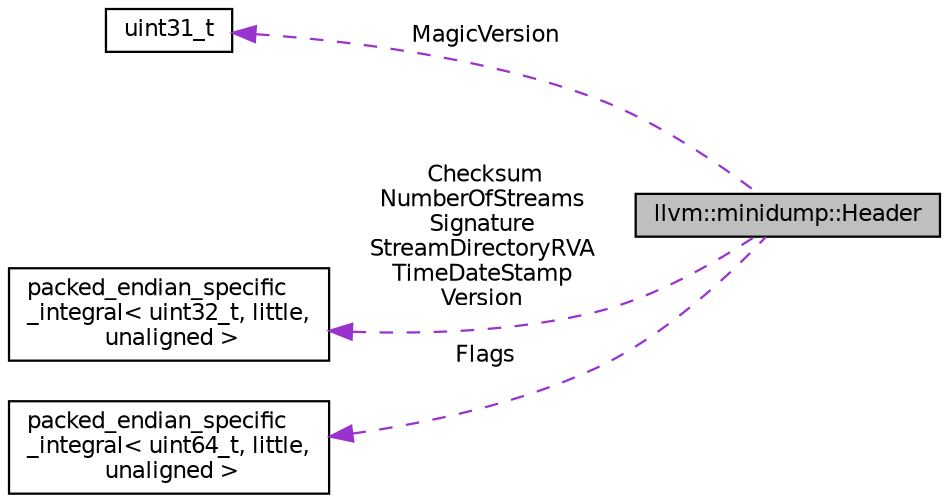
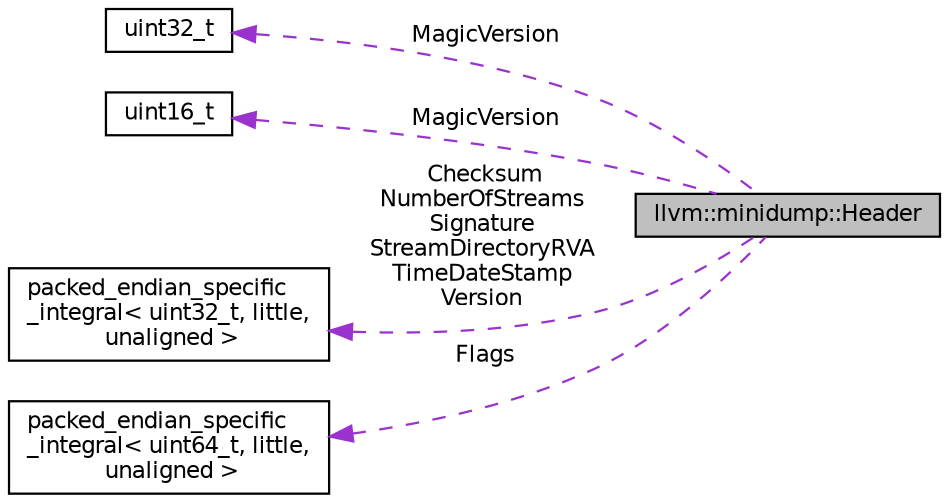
node "uint31_t": label "uint31_t" -> "uint32_t"
node "uint16_t": added
